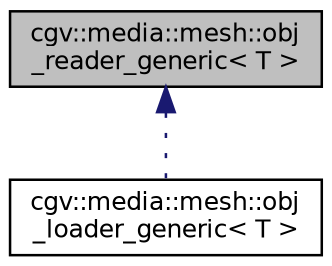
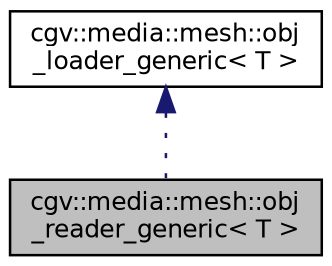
edge "cgv::media::mesh::obj _loader_generic< T >" -> "cgv::media::mesh::obj _reader_generic< T >": reversed
